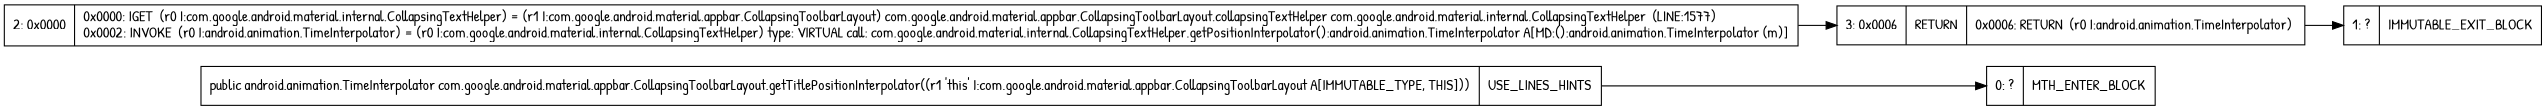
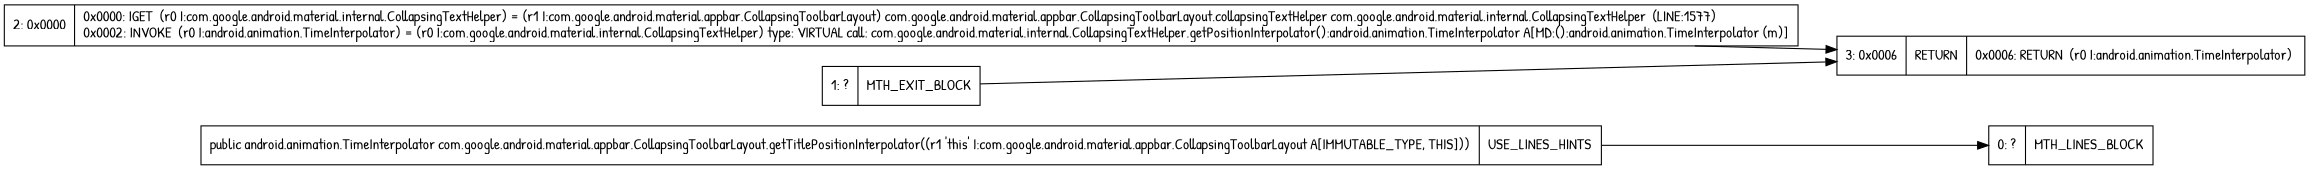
edge "3: 0x0006" -> "1: ?": reversed
node "1: ?": text "IMMUTABLE_EXIT_BLOCK" -> "MTH_EXIT_BLOCK"
node "0: ?": text "MTH_ENTER_BLOCK" -> "MTH_LINES_BLOCK"
